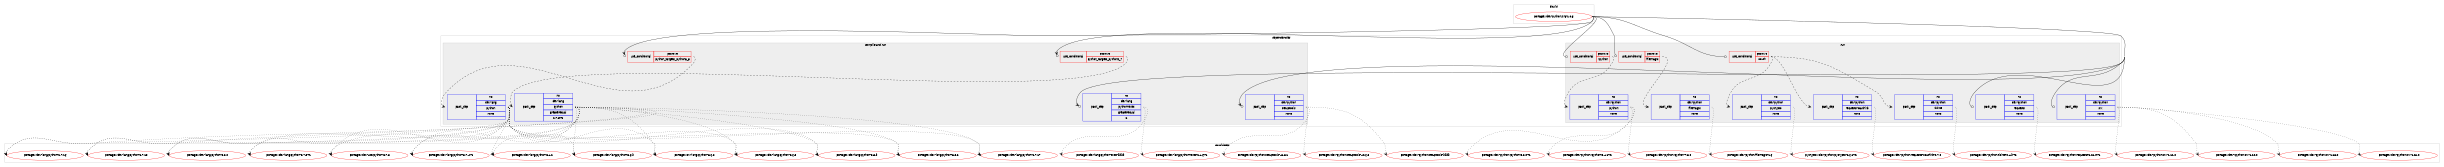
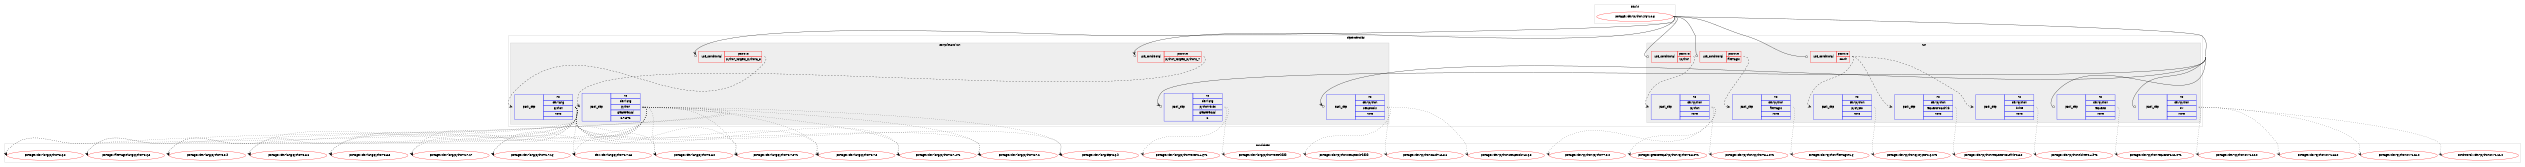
node "portage://dev-lang/python-2.7.15": label "portage://dev-lang/python-2.7.15" -> "dev://dev-lang/python-2.7.15"
node "portage://dev-use/python-3.7.5": label "portage://dev-use/python-3.7.5" -> "portage://dev-lang/python-3.7.5"
node "portage://dev-lang/python-3.5.5": added
node "portage://dev-lang/python-3.4.2": label "portage://dev-lang/python-3.4.2" -> "portage://dev-lang/python-3.7.2"
node "portage://dev-lang/python-3.6.9": label "portage://dev-lang/python-3.6.9" -> "portage://dev-lang/dep-3.6.9"
node "portage://six-lang/python-3.6.8": label "portage://six-lang/python-3.6.8" -> "portage://dev-lang/python-3.6.8"
node "portage://dev-lang/python-3.6.5": label "portage://dev-lang/python-3.6.5" -> "portage://filemagic-lang/python-3.6.5"
node "portage://dev-python/setuptools-41.5.1": label "portage://dev-python/setuptools-41.5.1" -> "portage://dev-python/oauth-41.5.1"
node "portage://dev-python/ipython-5.8.0-r1": label "portage://dev-python/ipython-5.8.0-r1" -> "portage://greaterequal-python/ipython-5.8.0-r1"
node "pycrypto://dev-python/pycrypto-2.6.1-r2": label "pycrypto://dev-python/pycrypto-2.6.1-r2" -> "portage://dev-python/pycrypto-2.6.1-r2"
node "portage://dev-python/requests-oauthlib-0.7.0": label "portage://dev-python/requests-oauthlib-0.7.0" -> "portage://dev-python/requests-oauthlib-0.5.0"
node "portage://dev-python/six-1.11.0": label "portage://dev-python/six-1.11.0" -> "conditional://dev-python/six-1.11.0"
